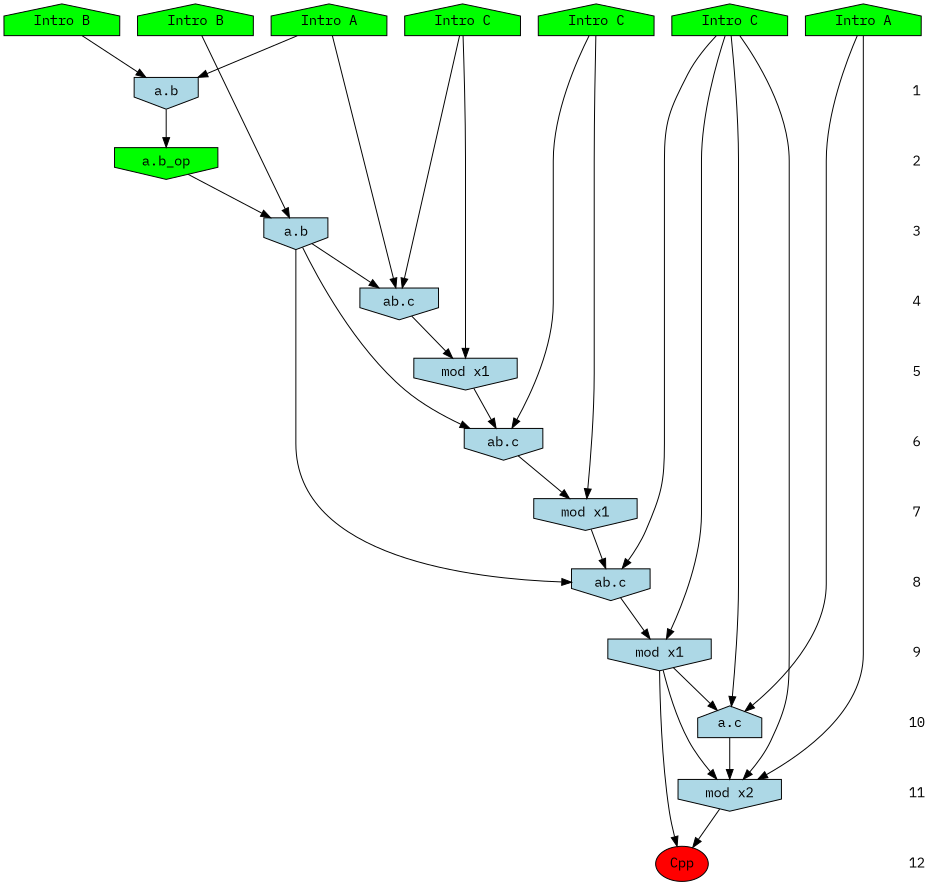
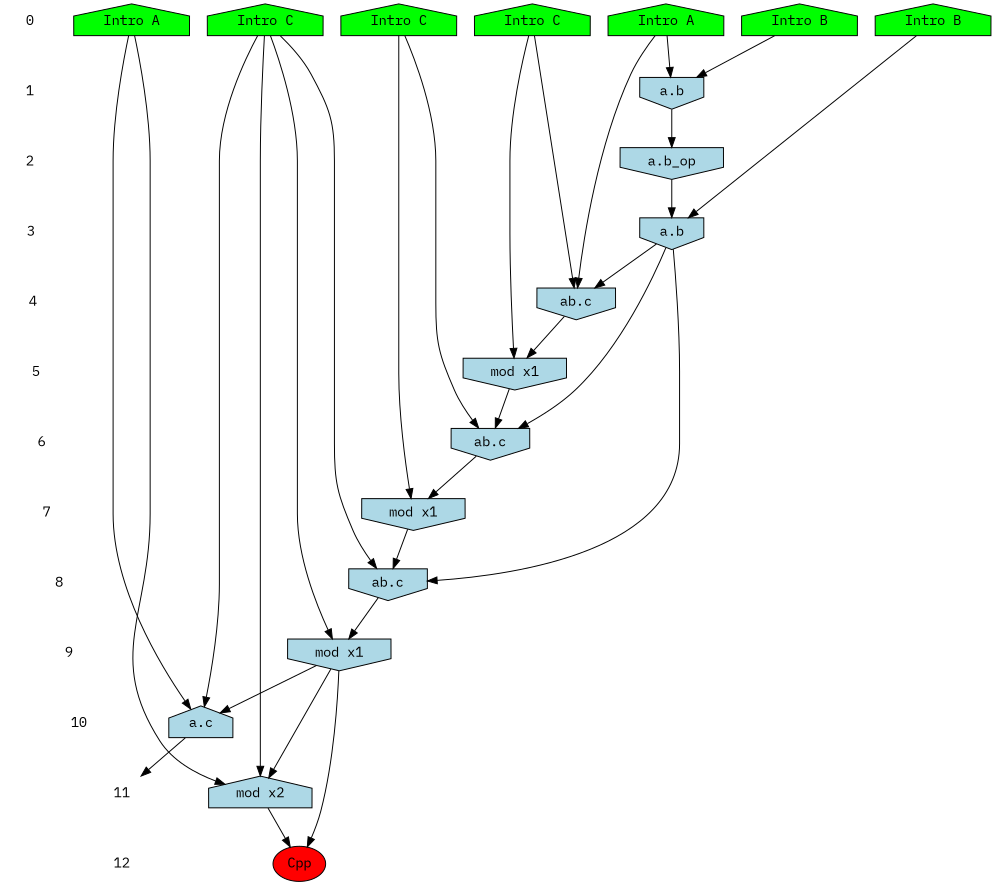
node "0": added
node "a.b_op": fillcolor green -> lightblue
edge "a.c" -> "mod x2": now "a.c" -> "11"
node "mod x2": shape invhouse -> house
